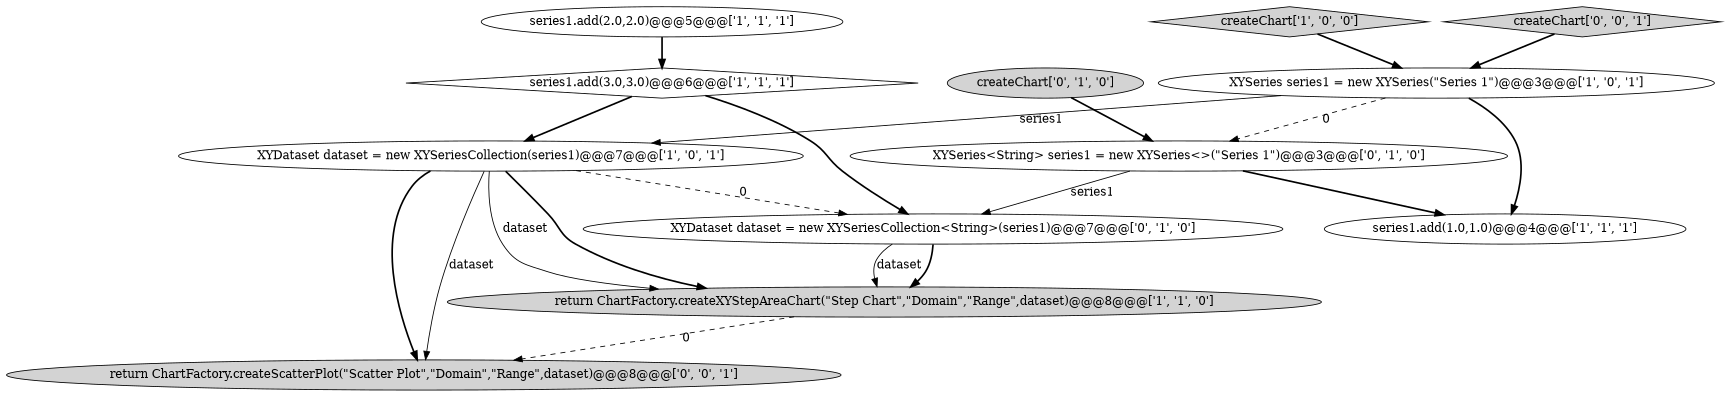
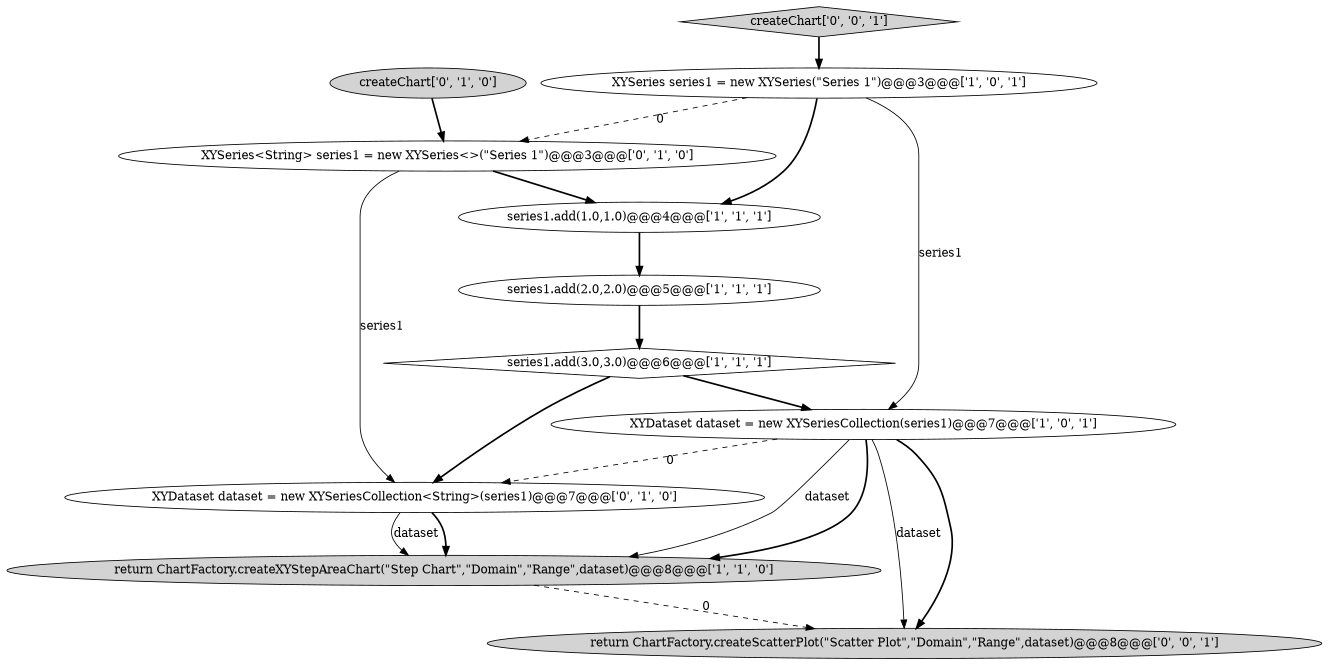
node "createChart['1', '0', '0']": removed
edge "series1.add(1.0,1.0)@@@4@@@['1', '1', '1']" -> "series1.add(2.0,2.0)@@@5@@@['1', '1', '1']": added
